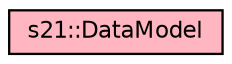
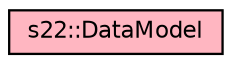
node "s21::DataModel": label "s21::DataModel" -> "s22::DataModel"
